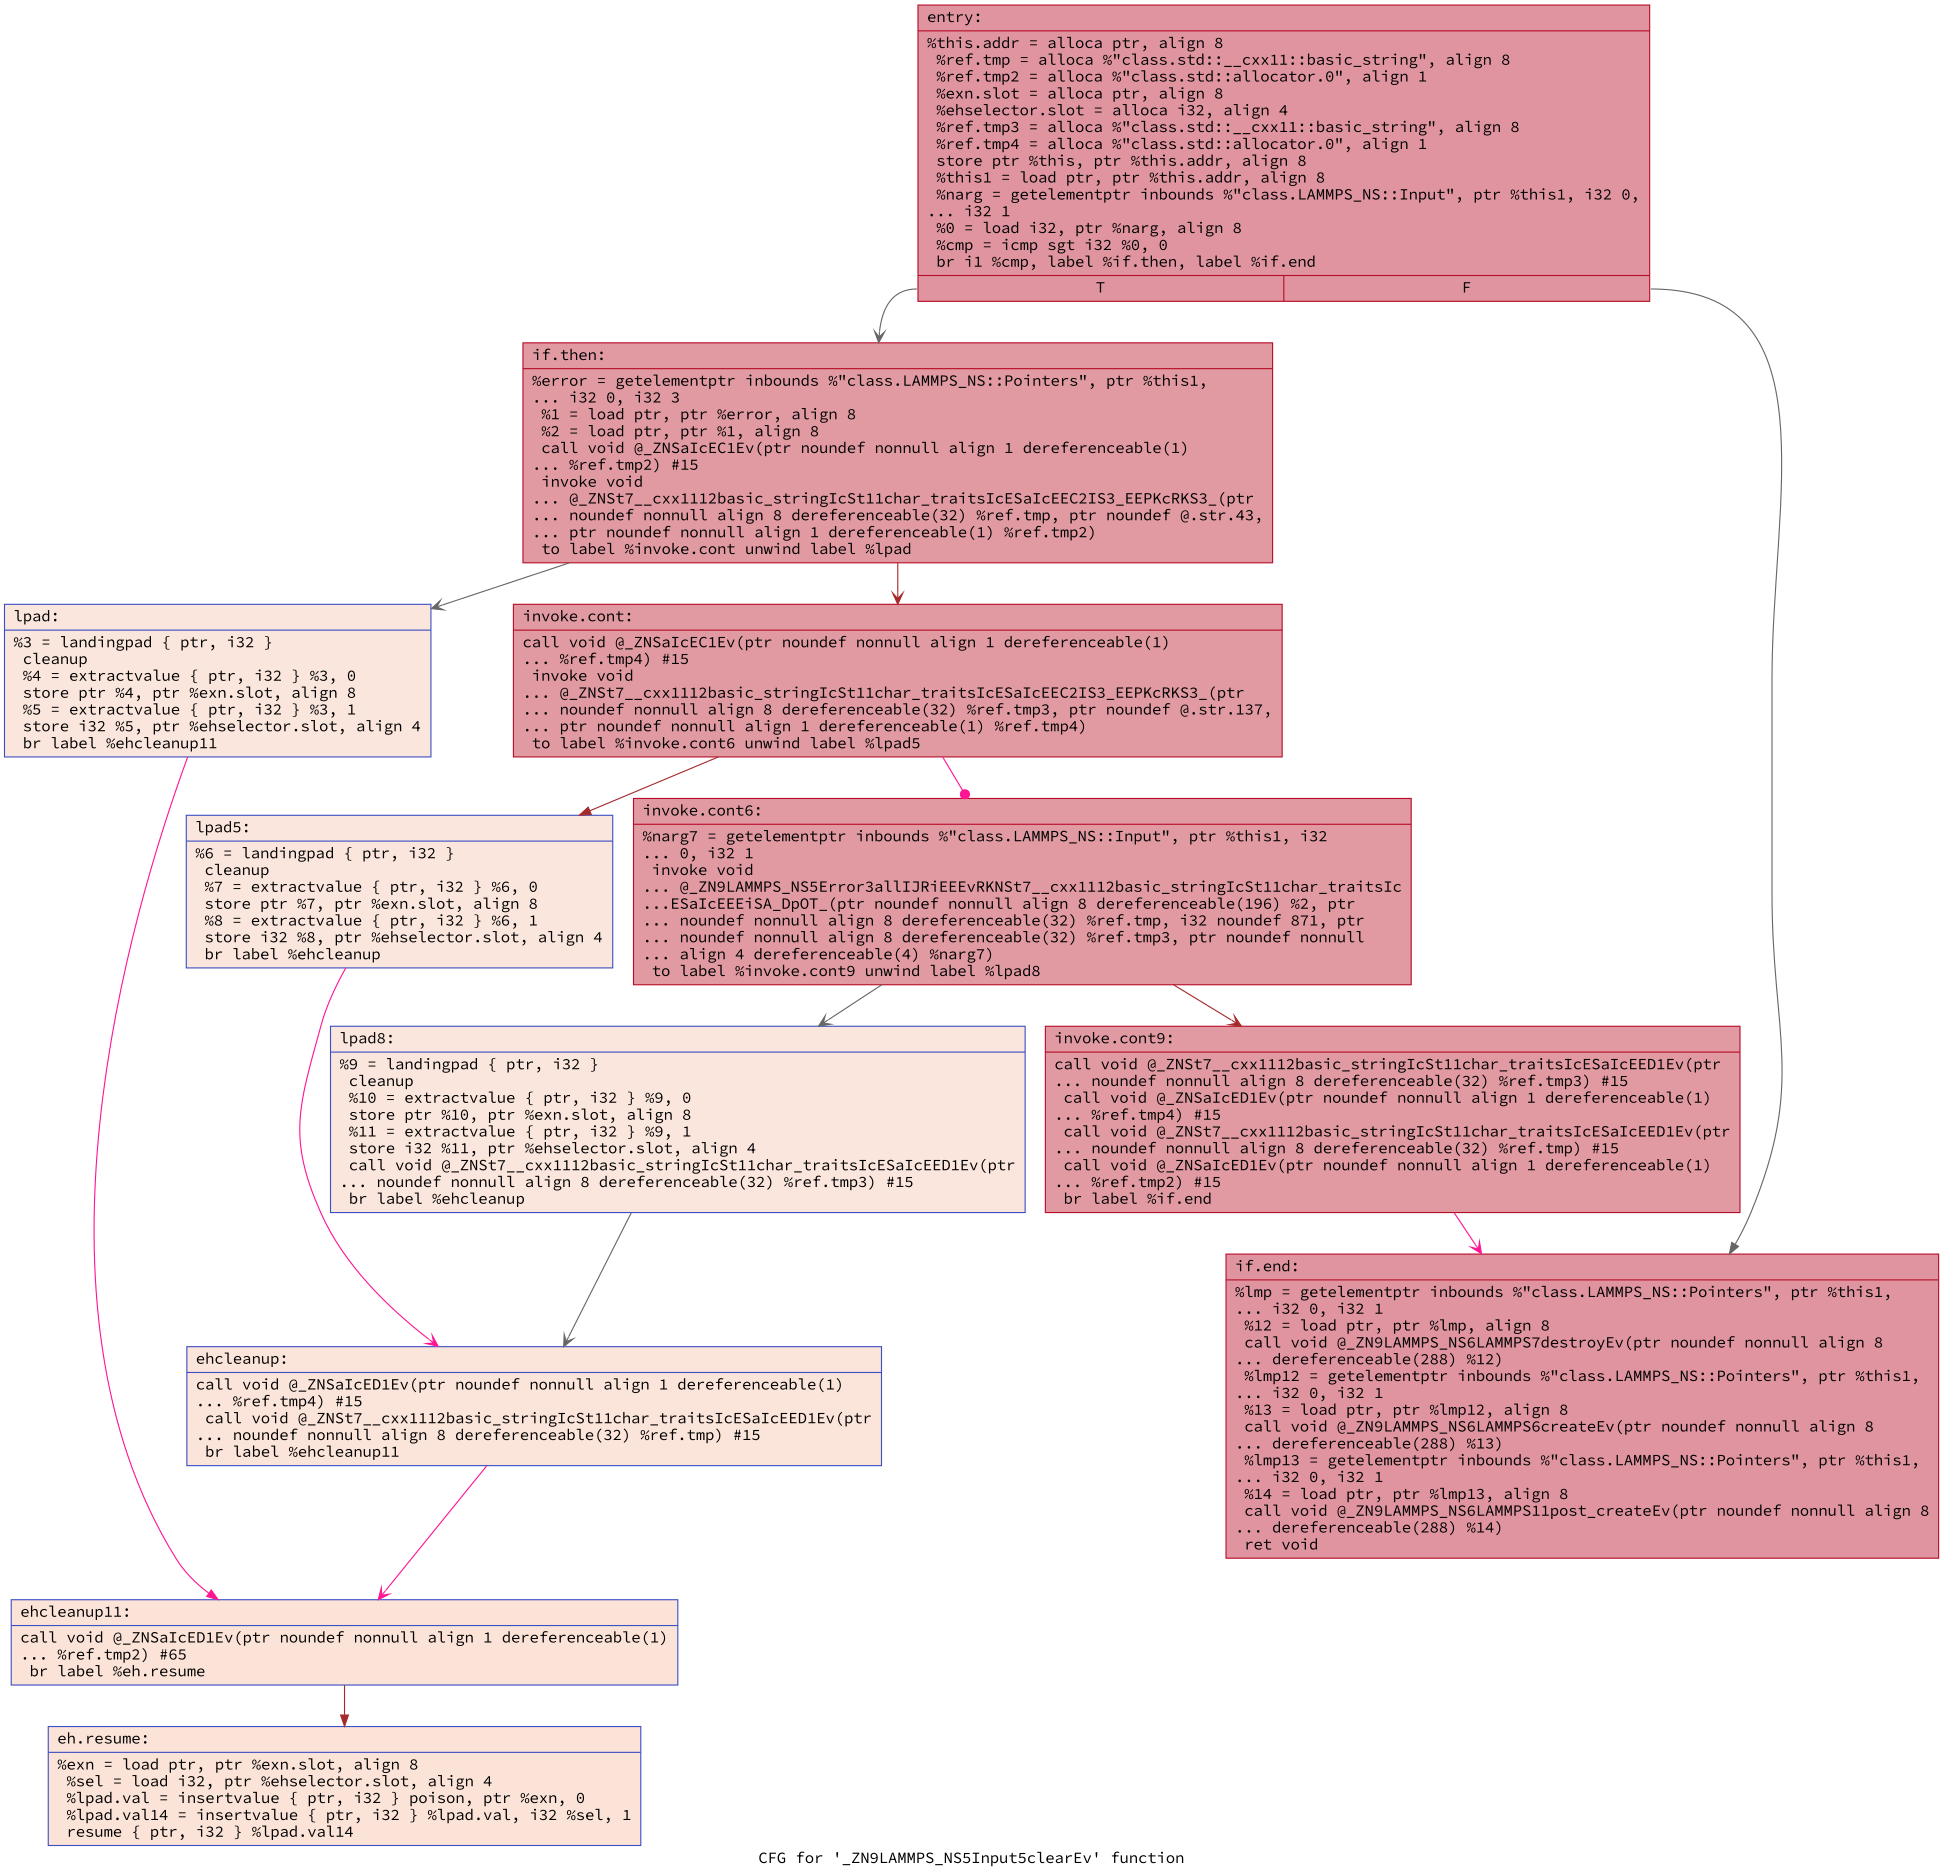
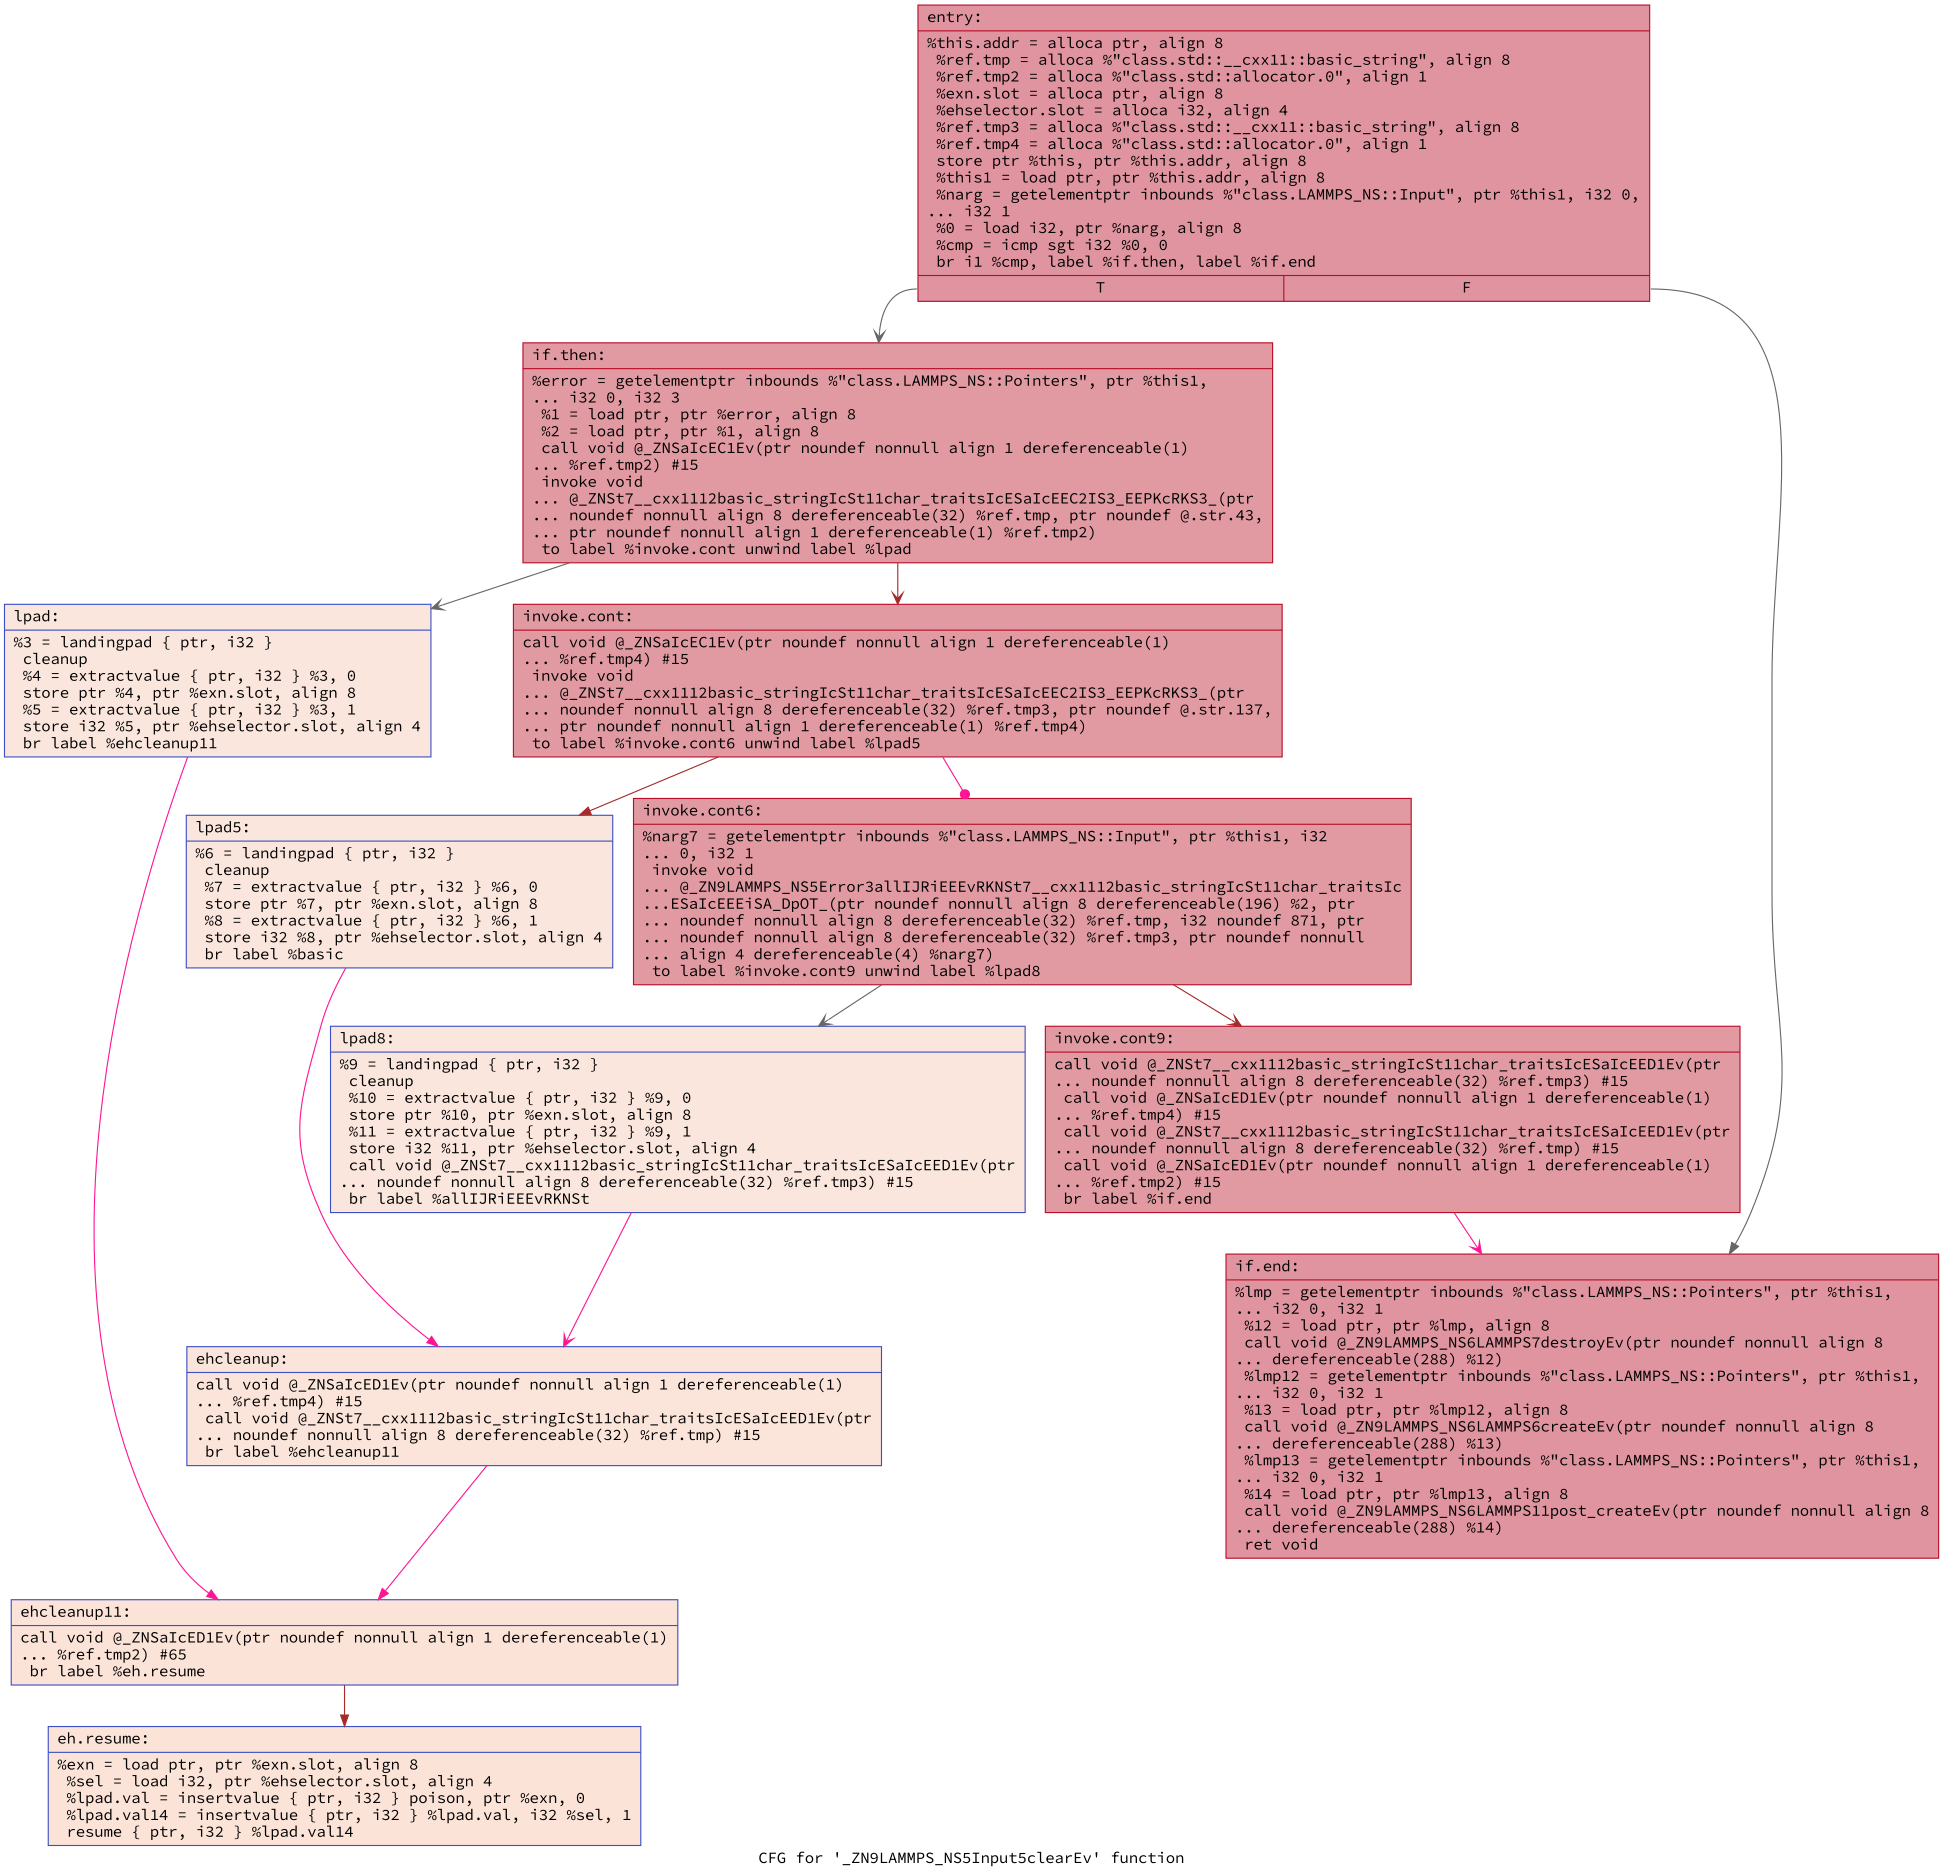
node "lpad5:": text "br label %ehcleanup" -> "br label %basic"
edge "lpad5:" -> "ehcleanup:": arrowhead vee -> normal
node "lpad8:": text "br label %ehcleanup" -> "br label %allIJRiEEEvRKNSt"
edge "lpad8:" -> "ehcleanup:": color gray40 -> deeppink
edge "ehcleanup:" -> "ehcleanup11:": arrowhead vee -> normal
